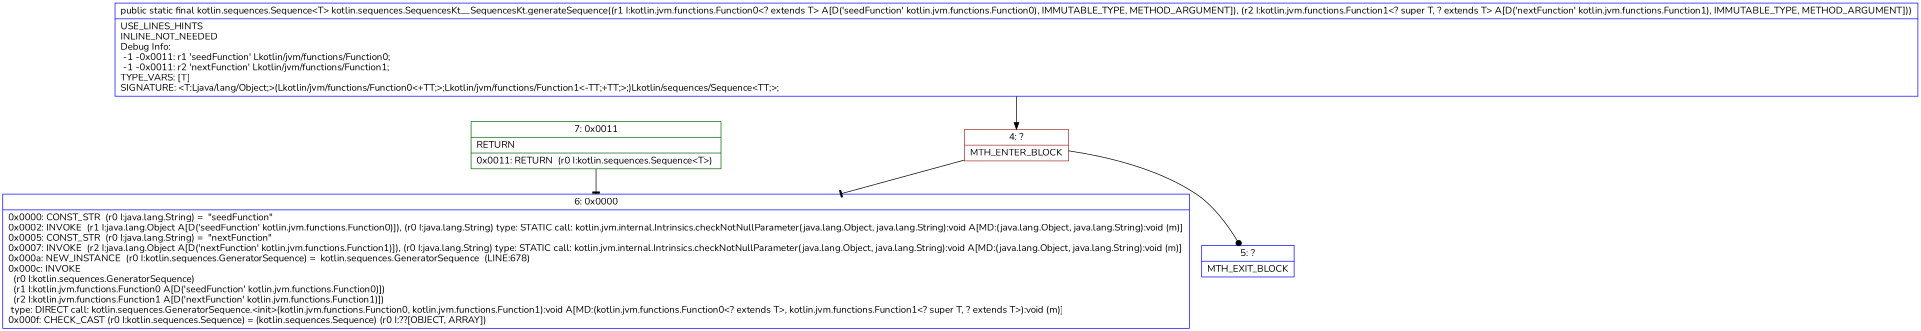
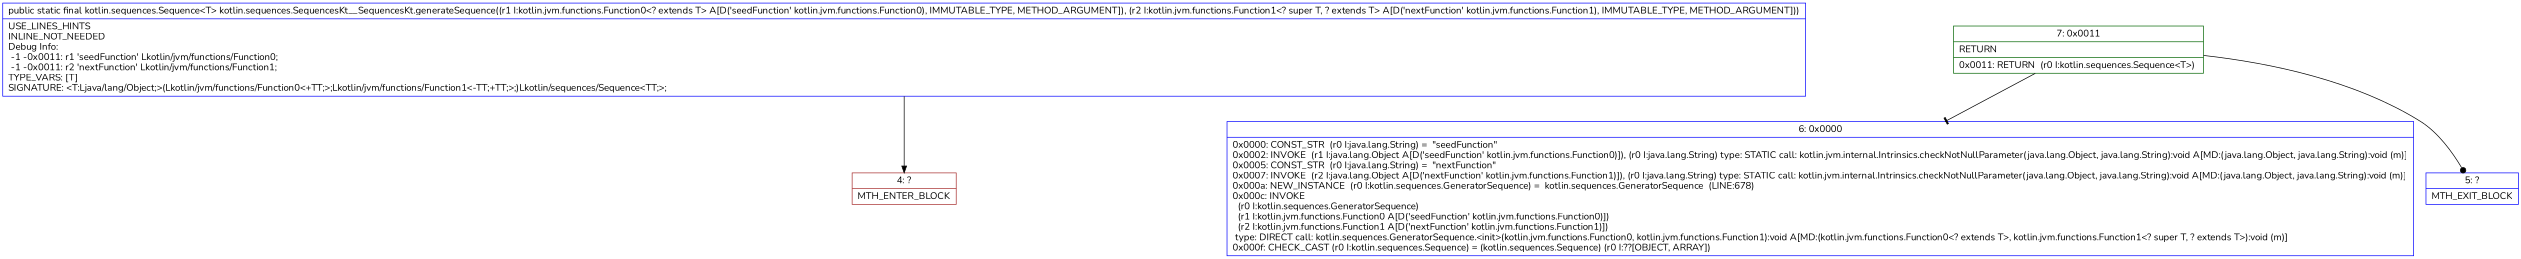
edge "4: ?" -> "6: 0x0000": removed
edge "4: ?" -> "5: ?": now "7: 0x0011" -> "5: ?"
